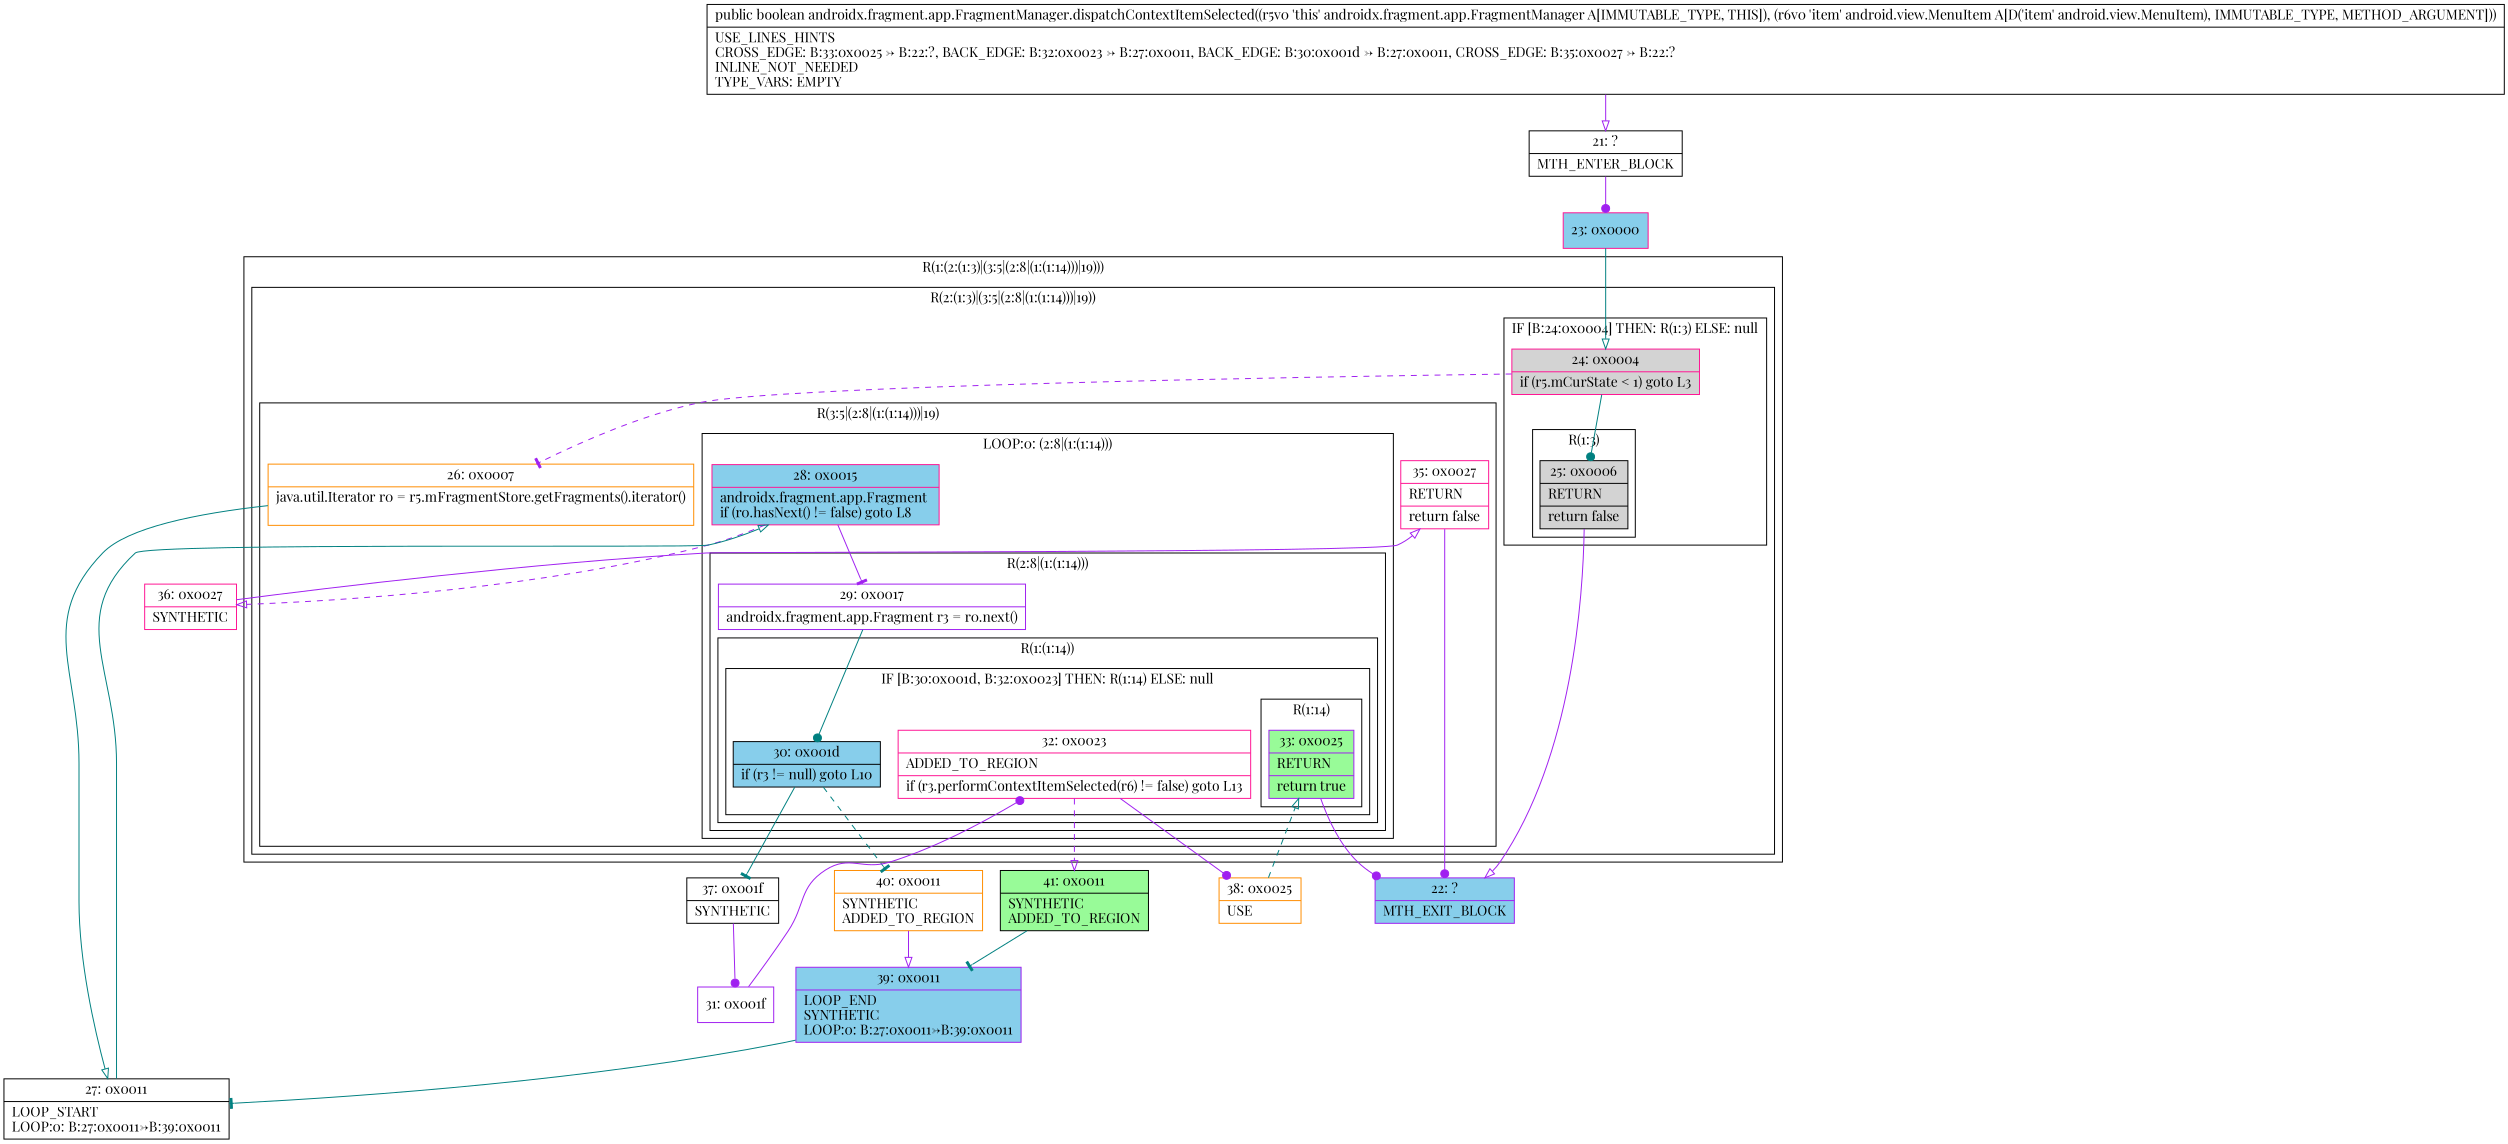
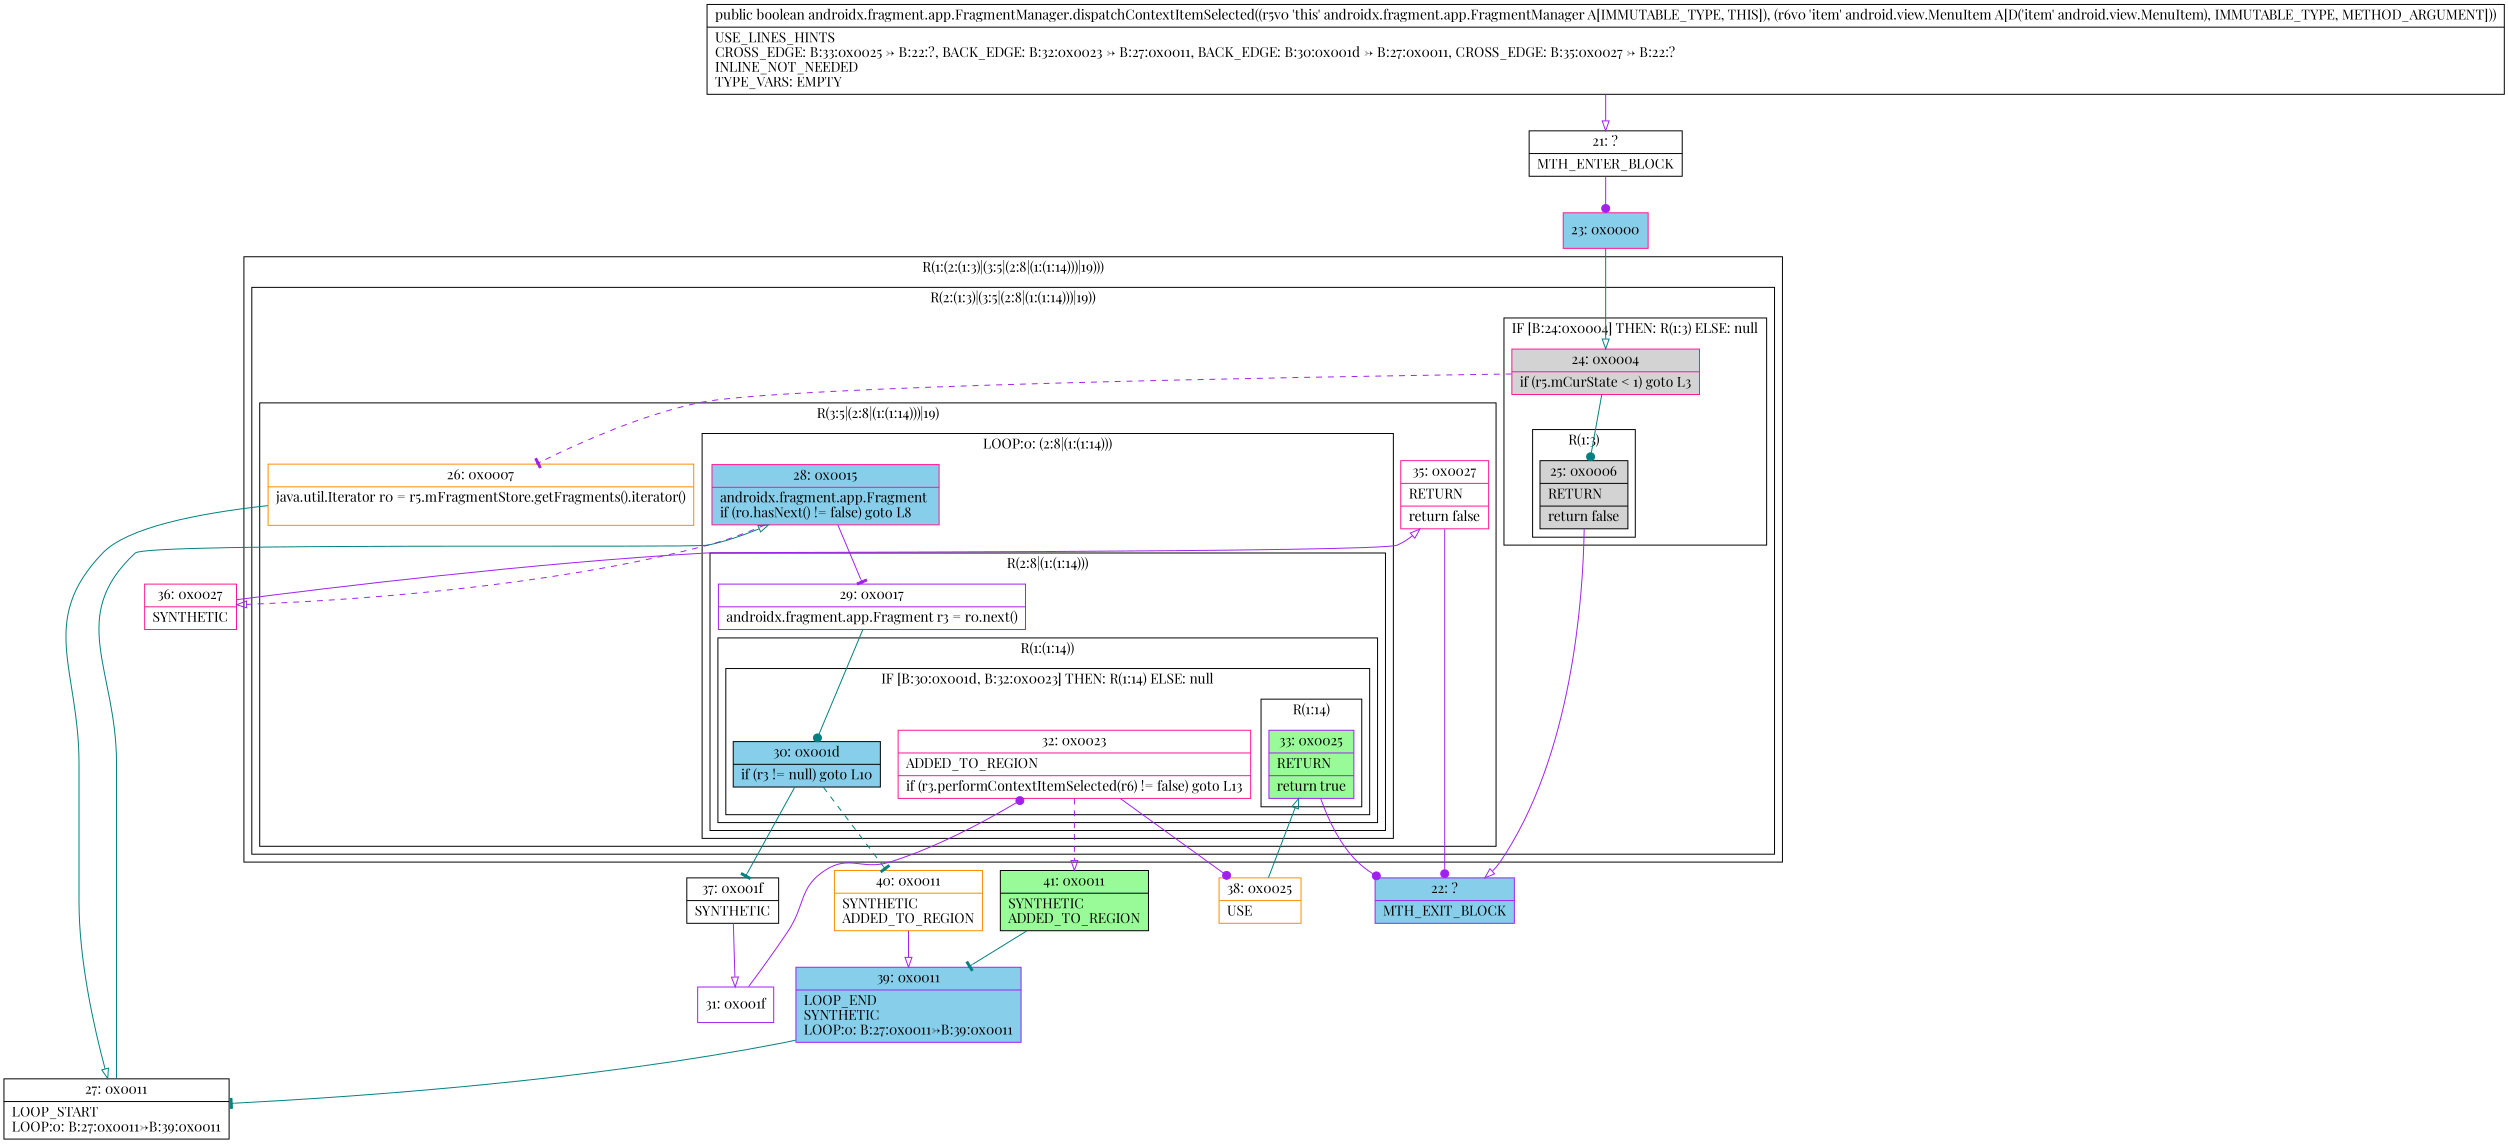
edge "38: 0x0025" -> "33: 0x0025": style dashed -> solid
edge "37: 0x001f" -> "31: 0x001f": arrowhead dot -> onormal
